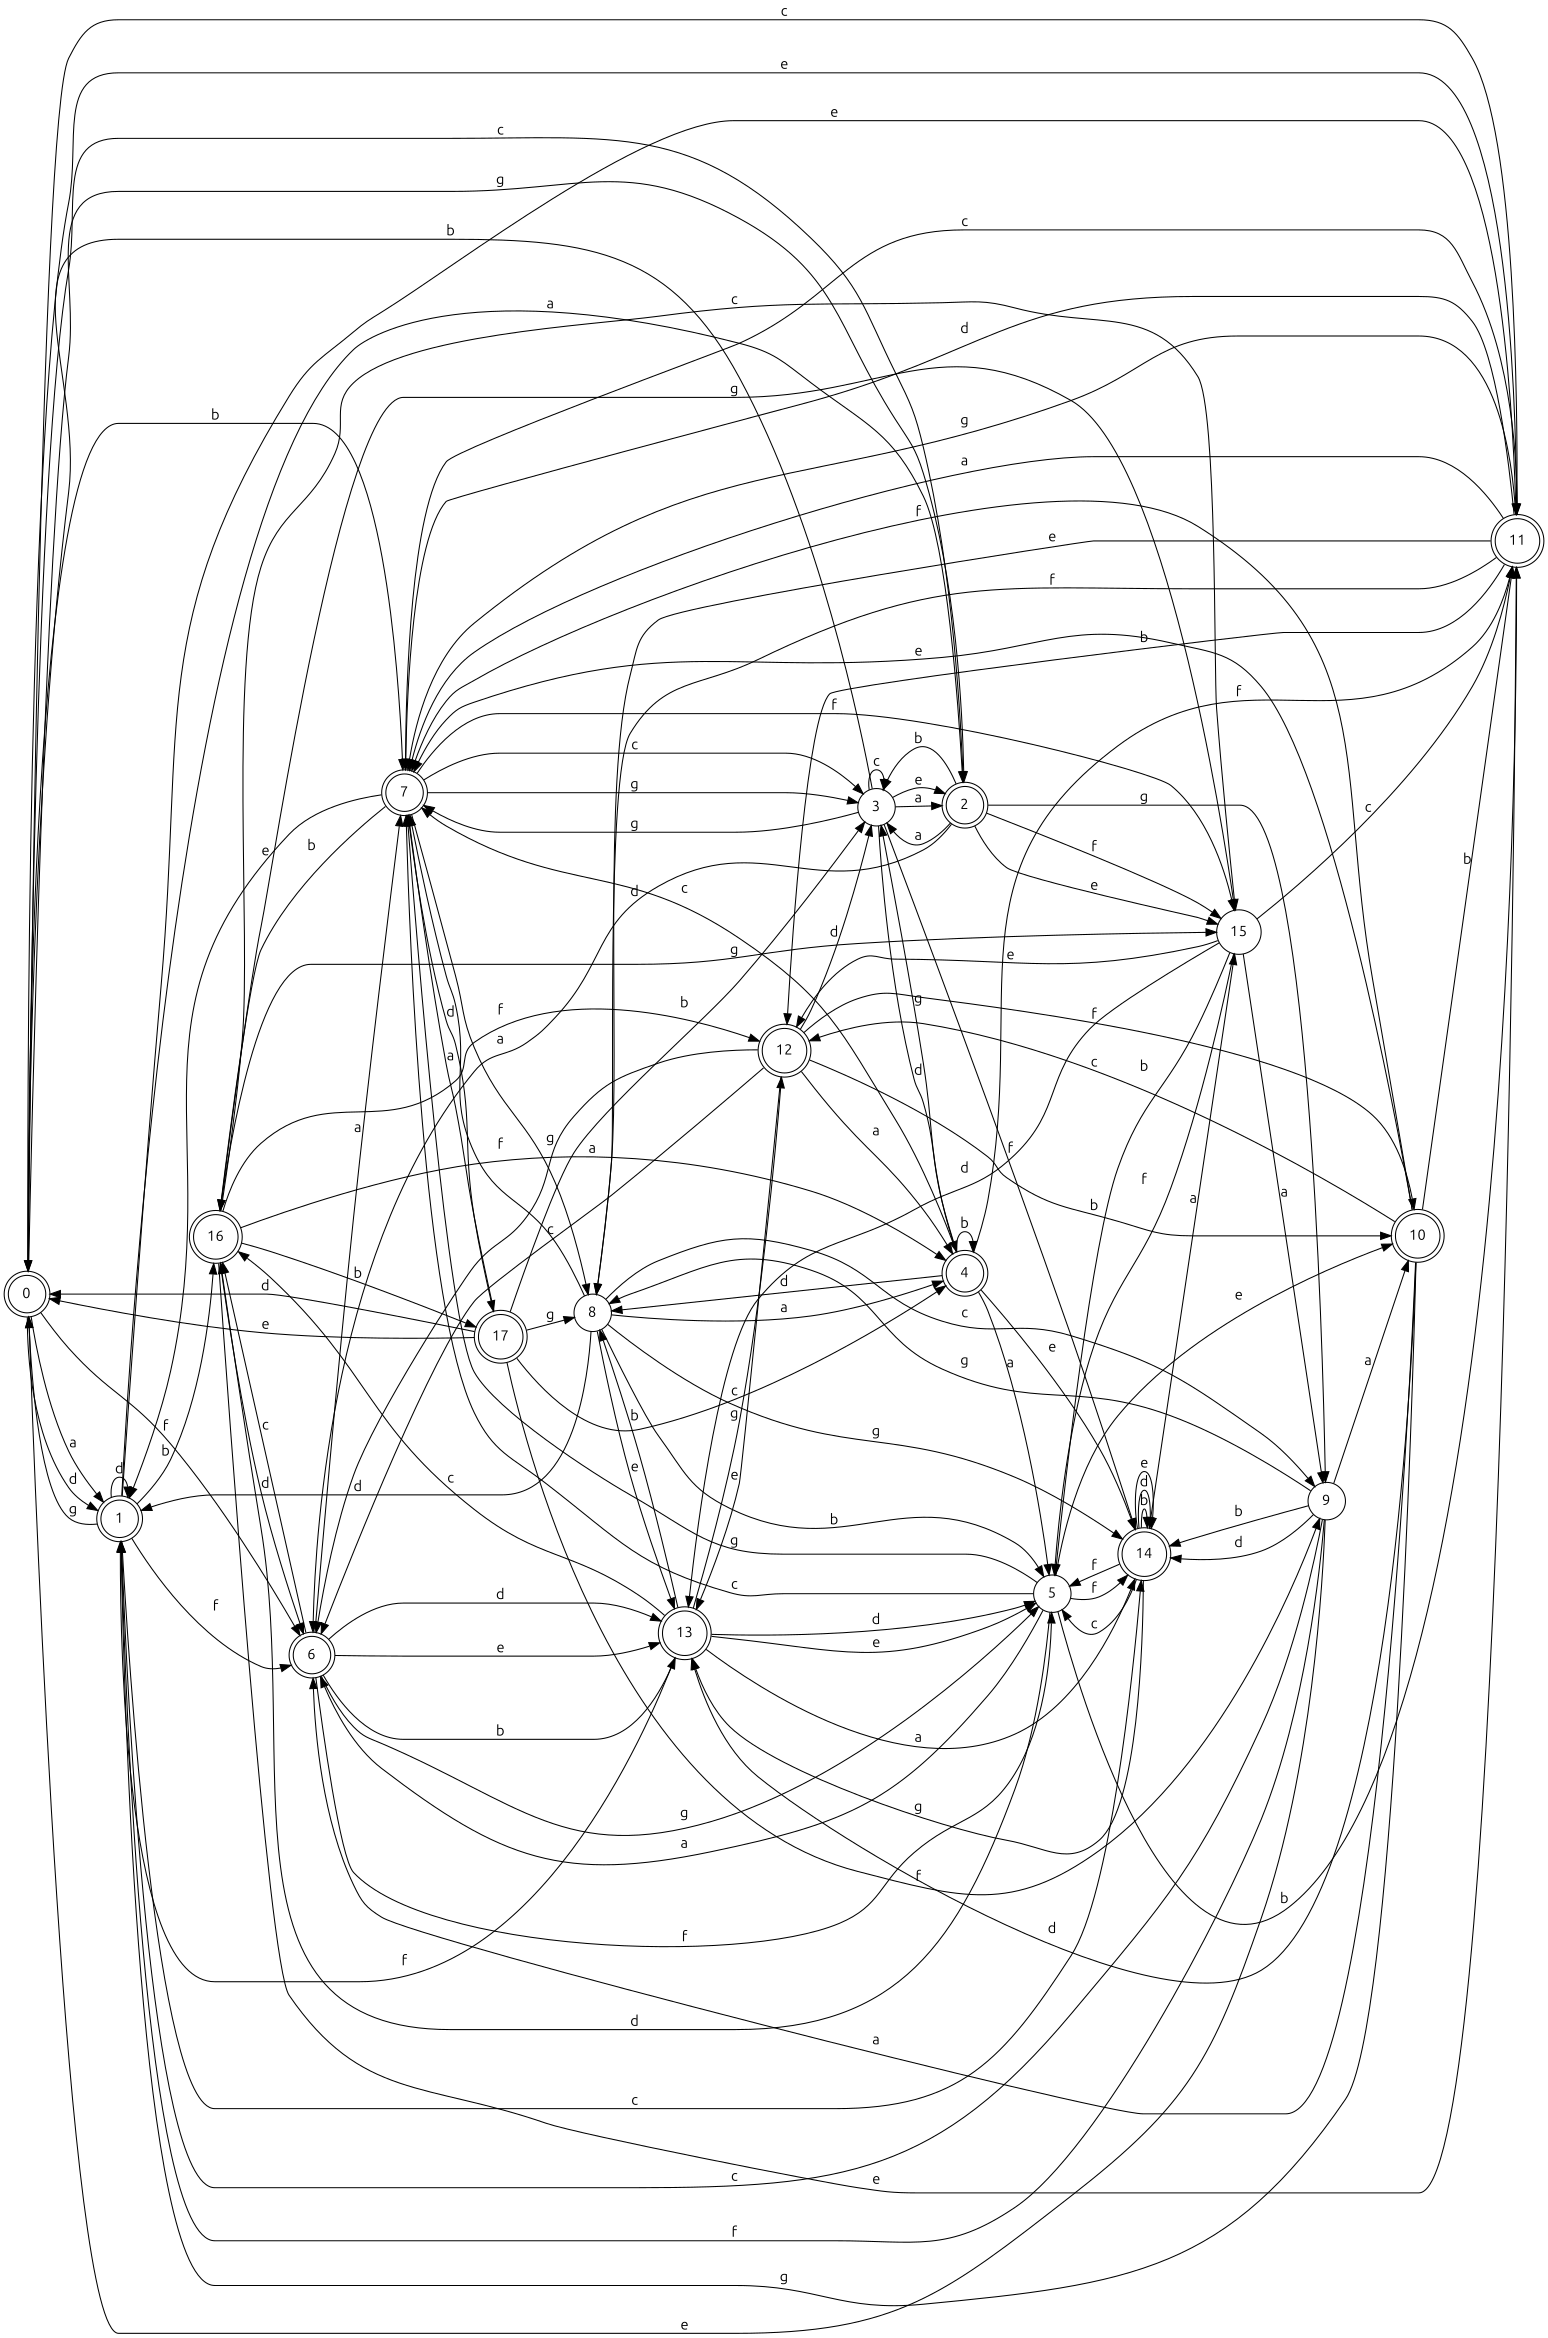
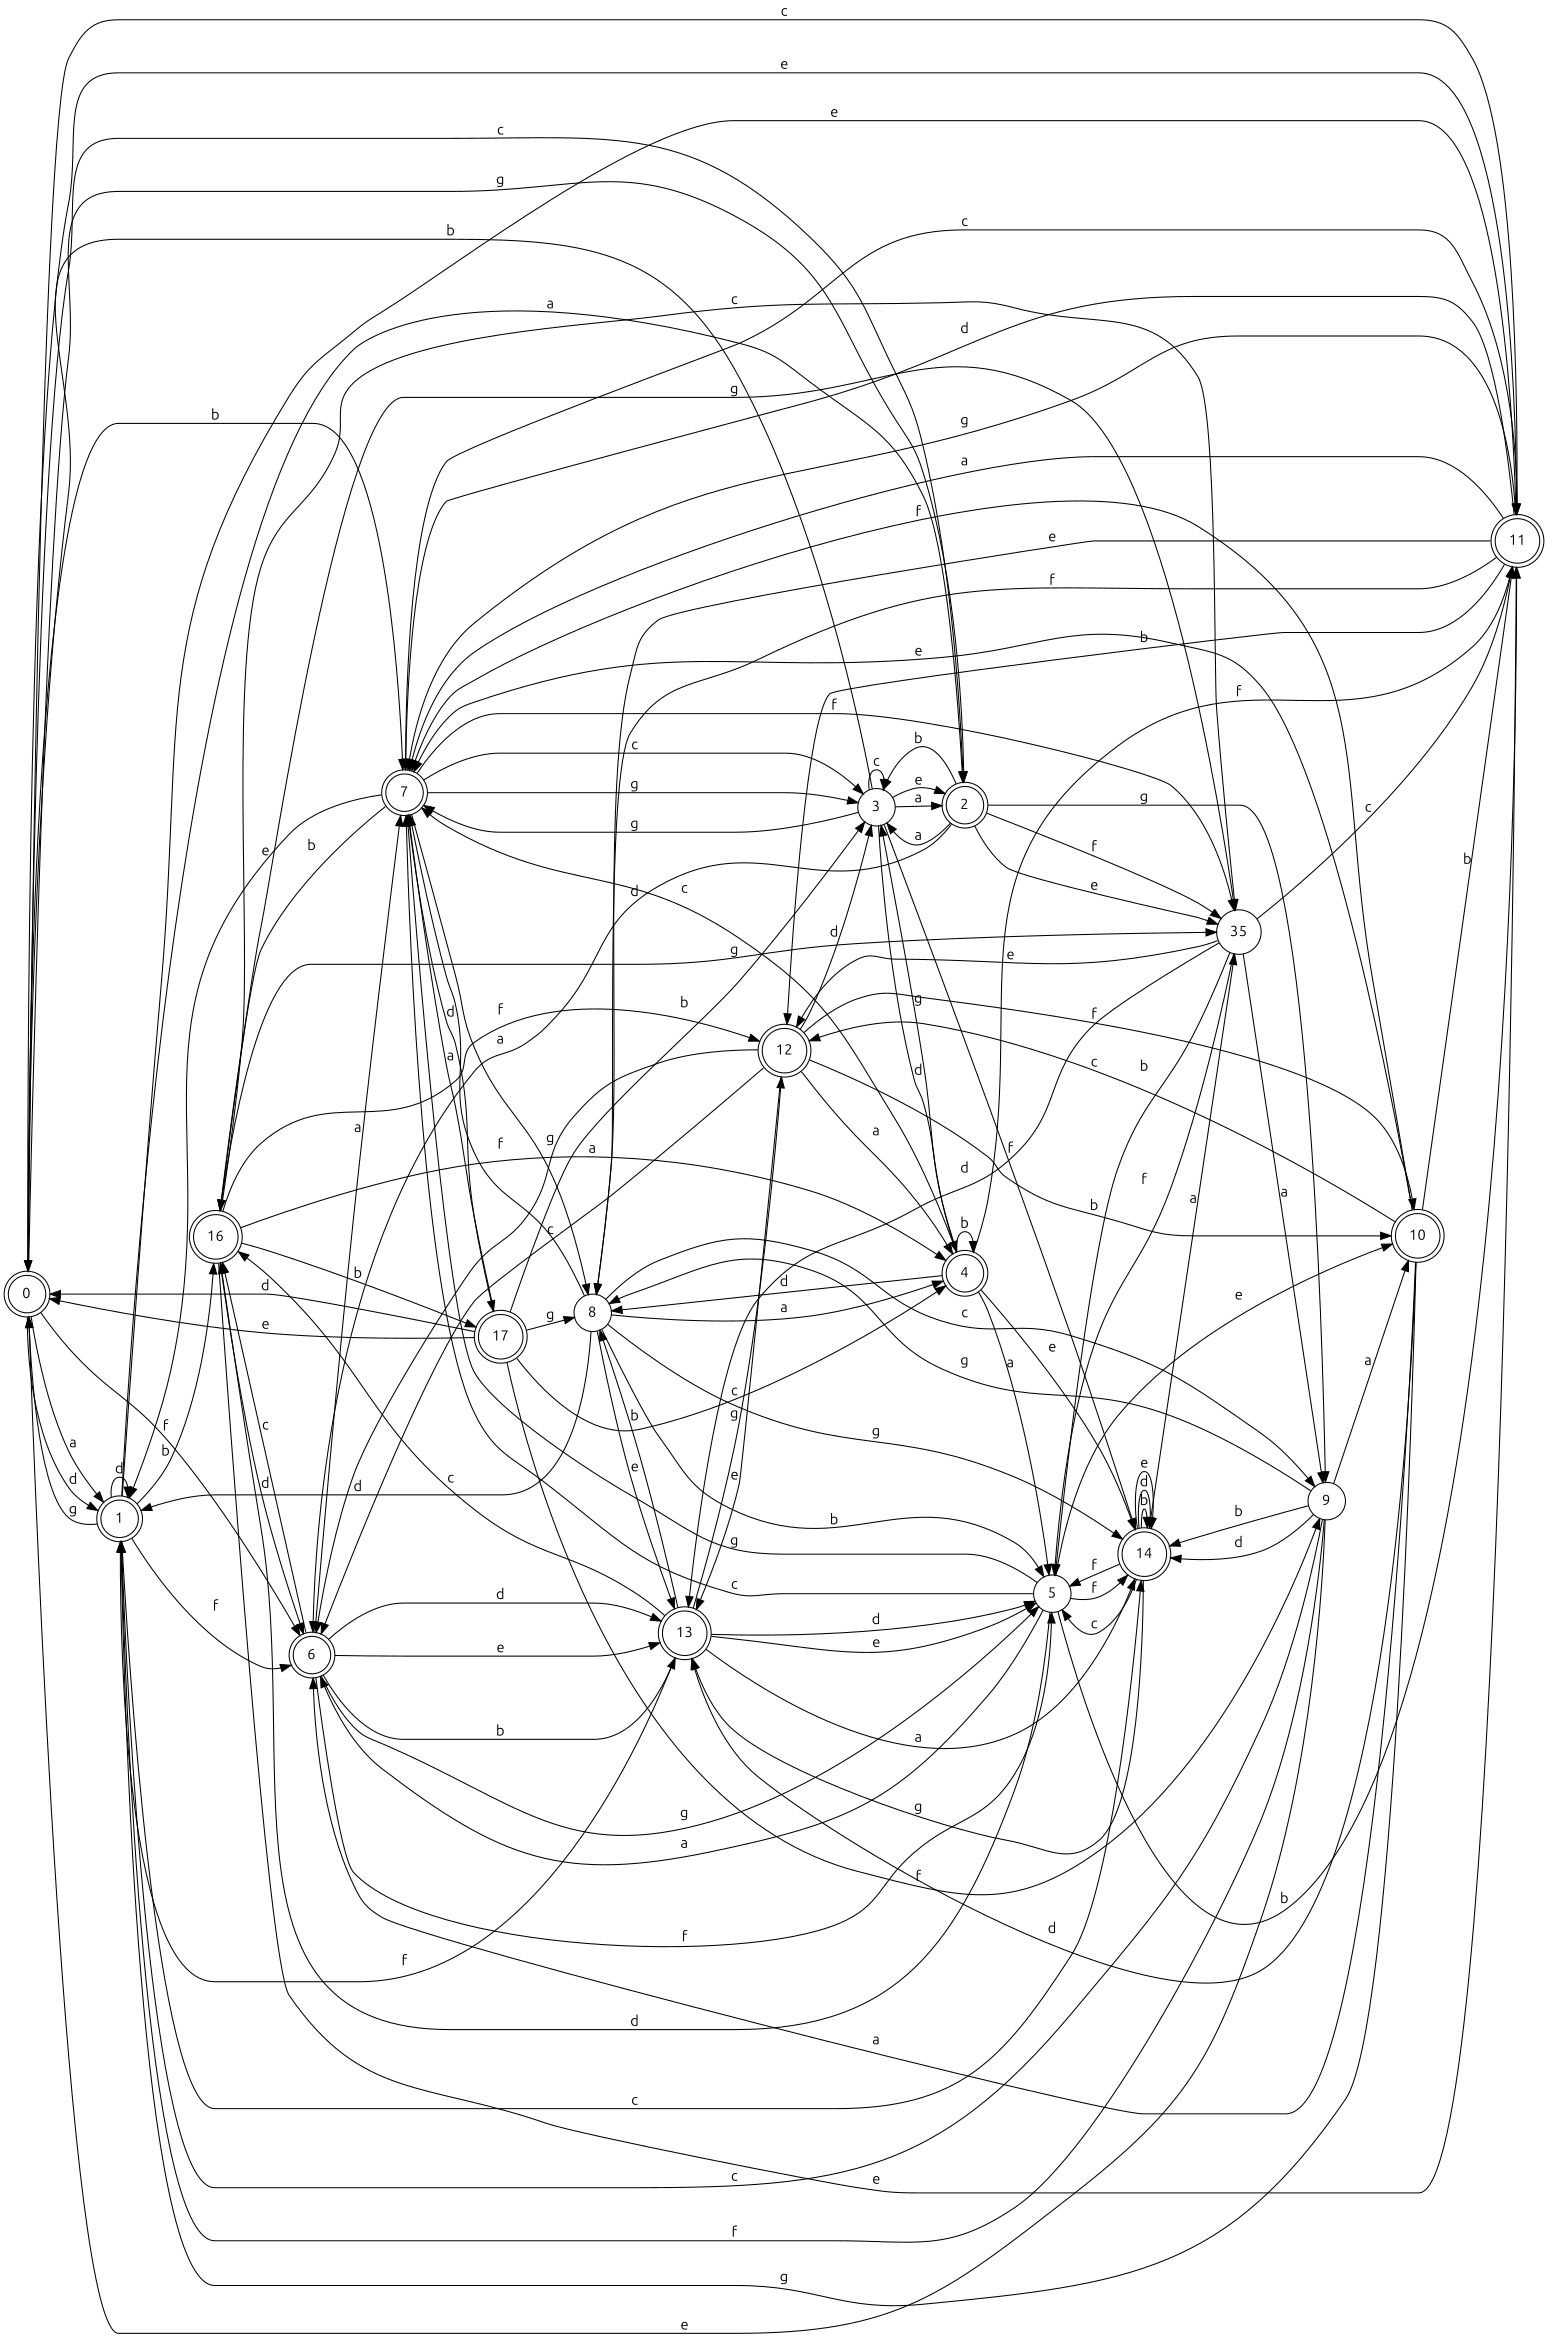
node "15": label "15" -> "35"
